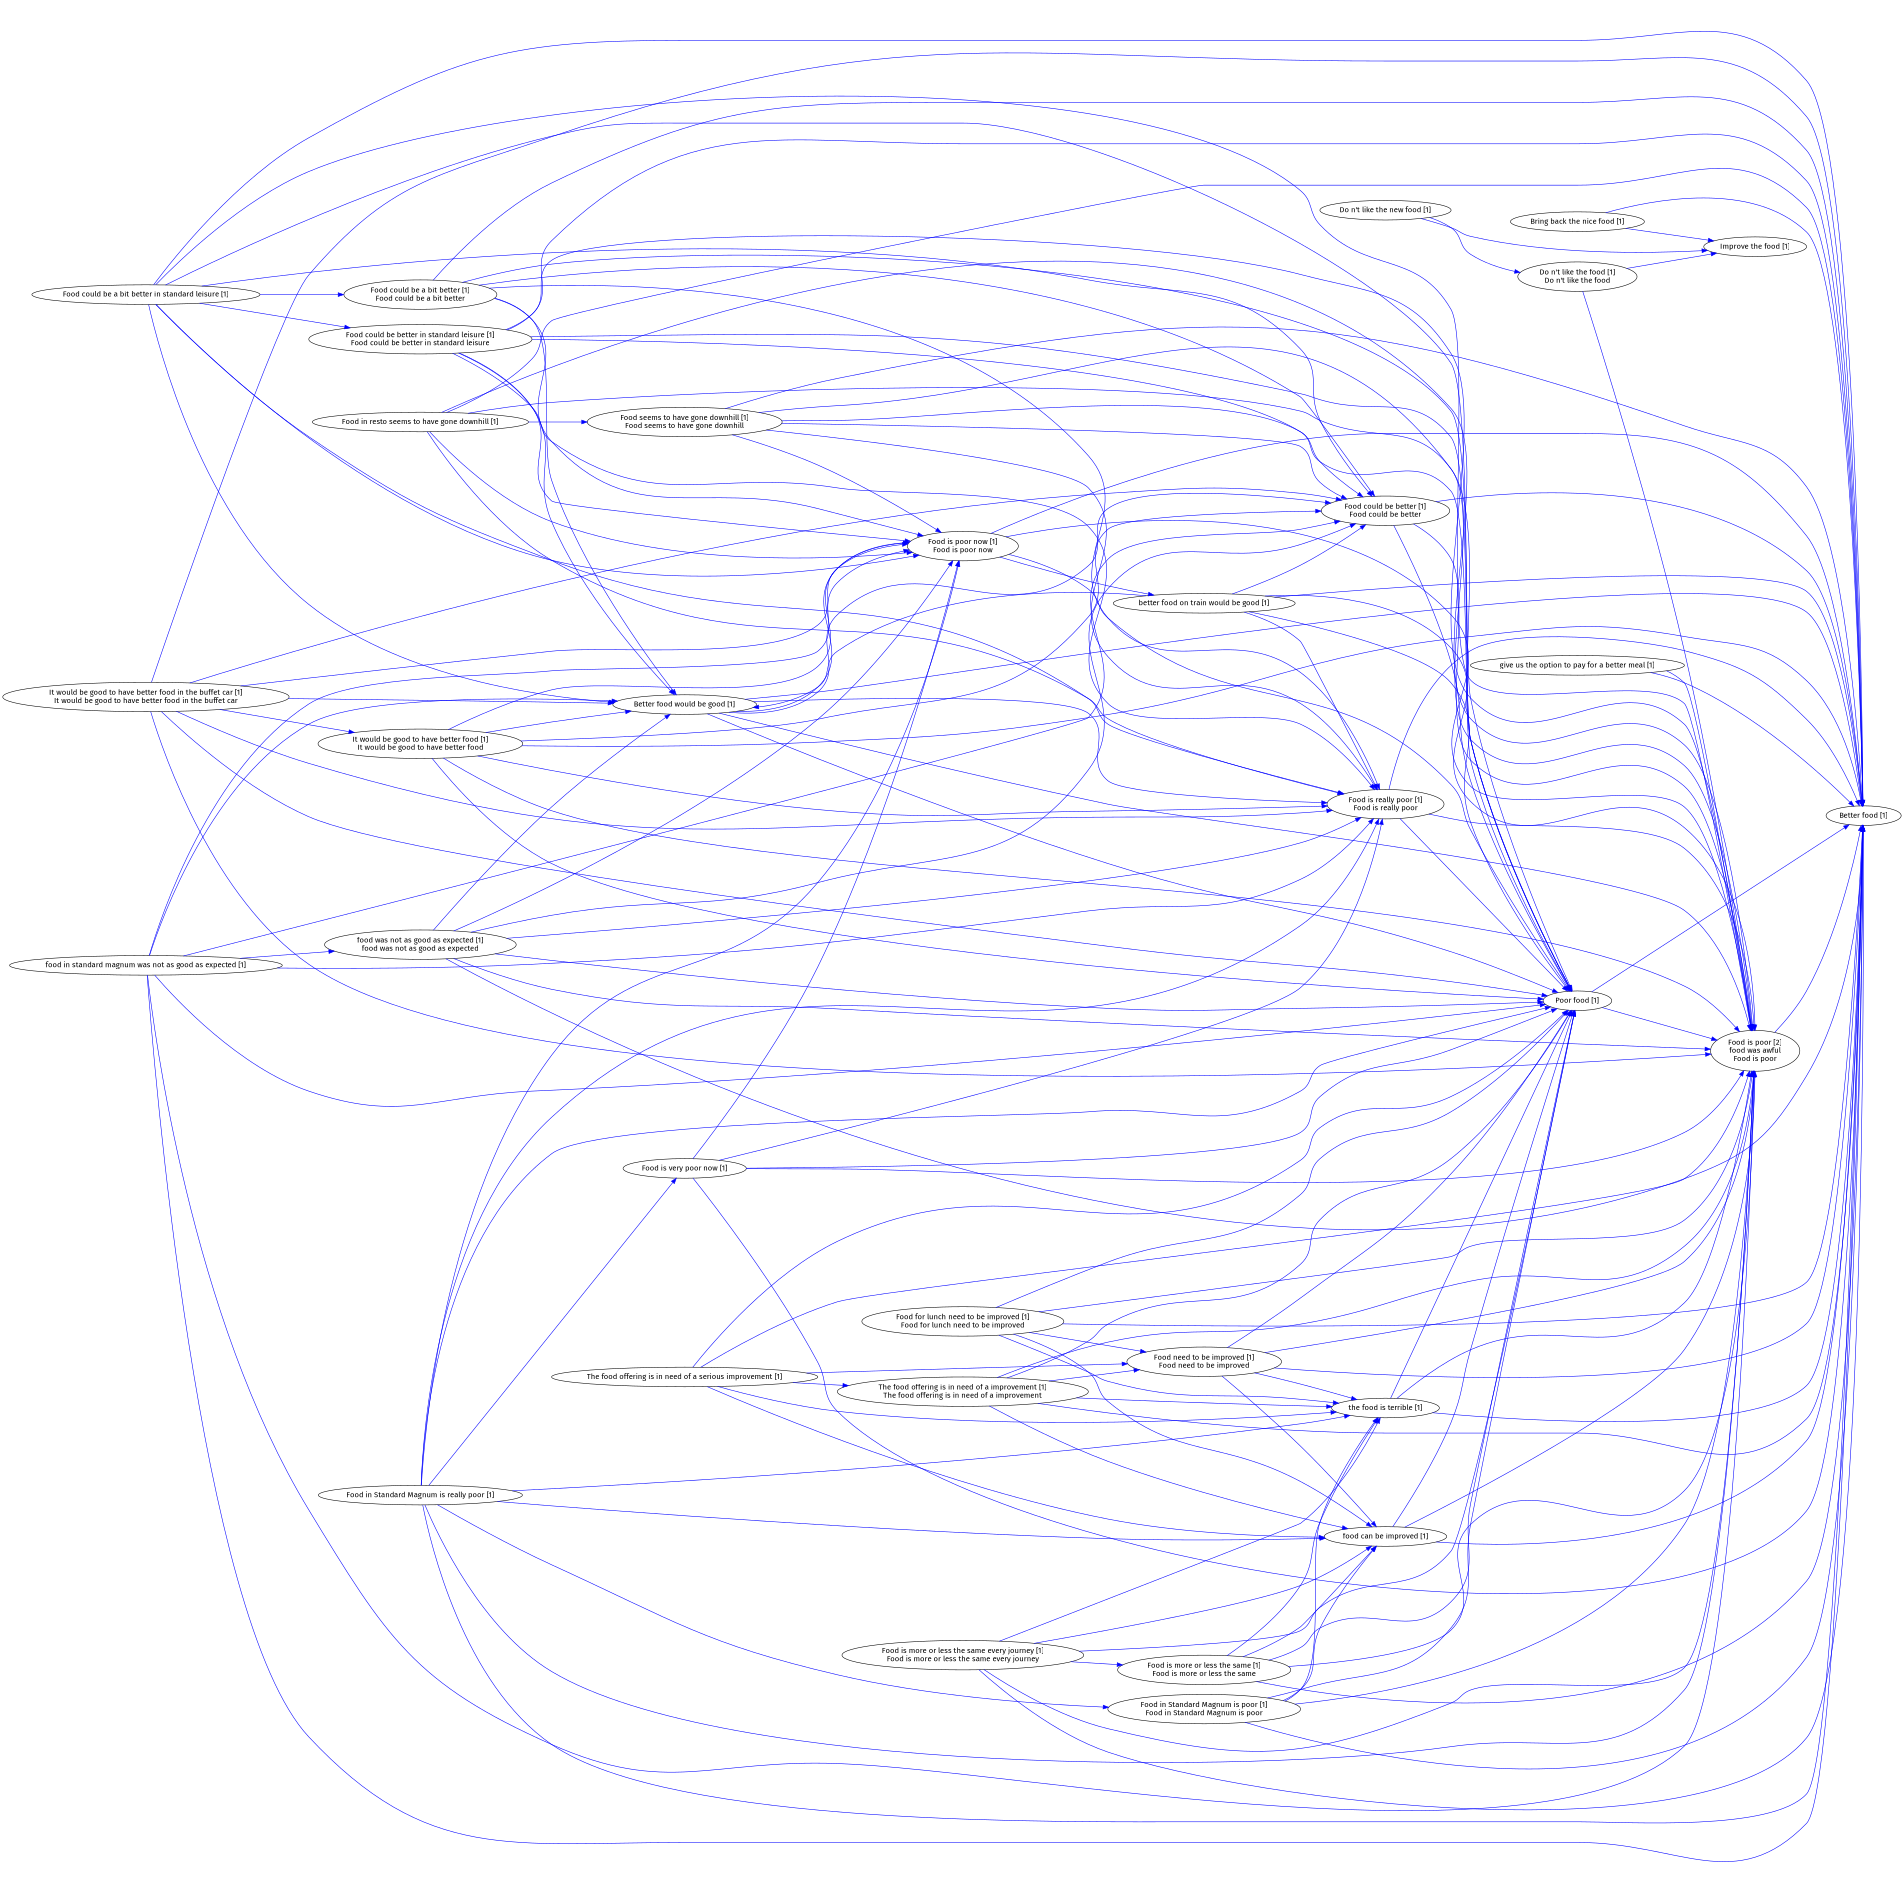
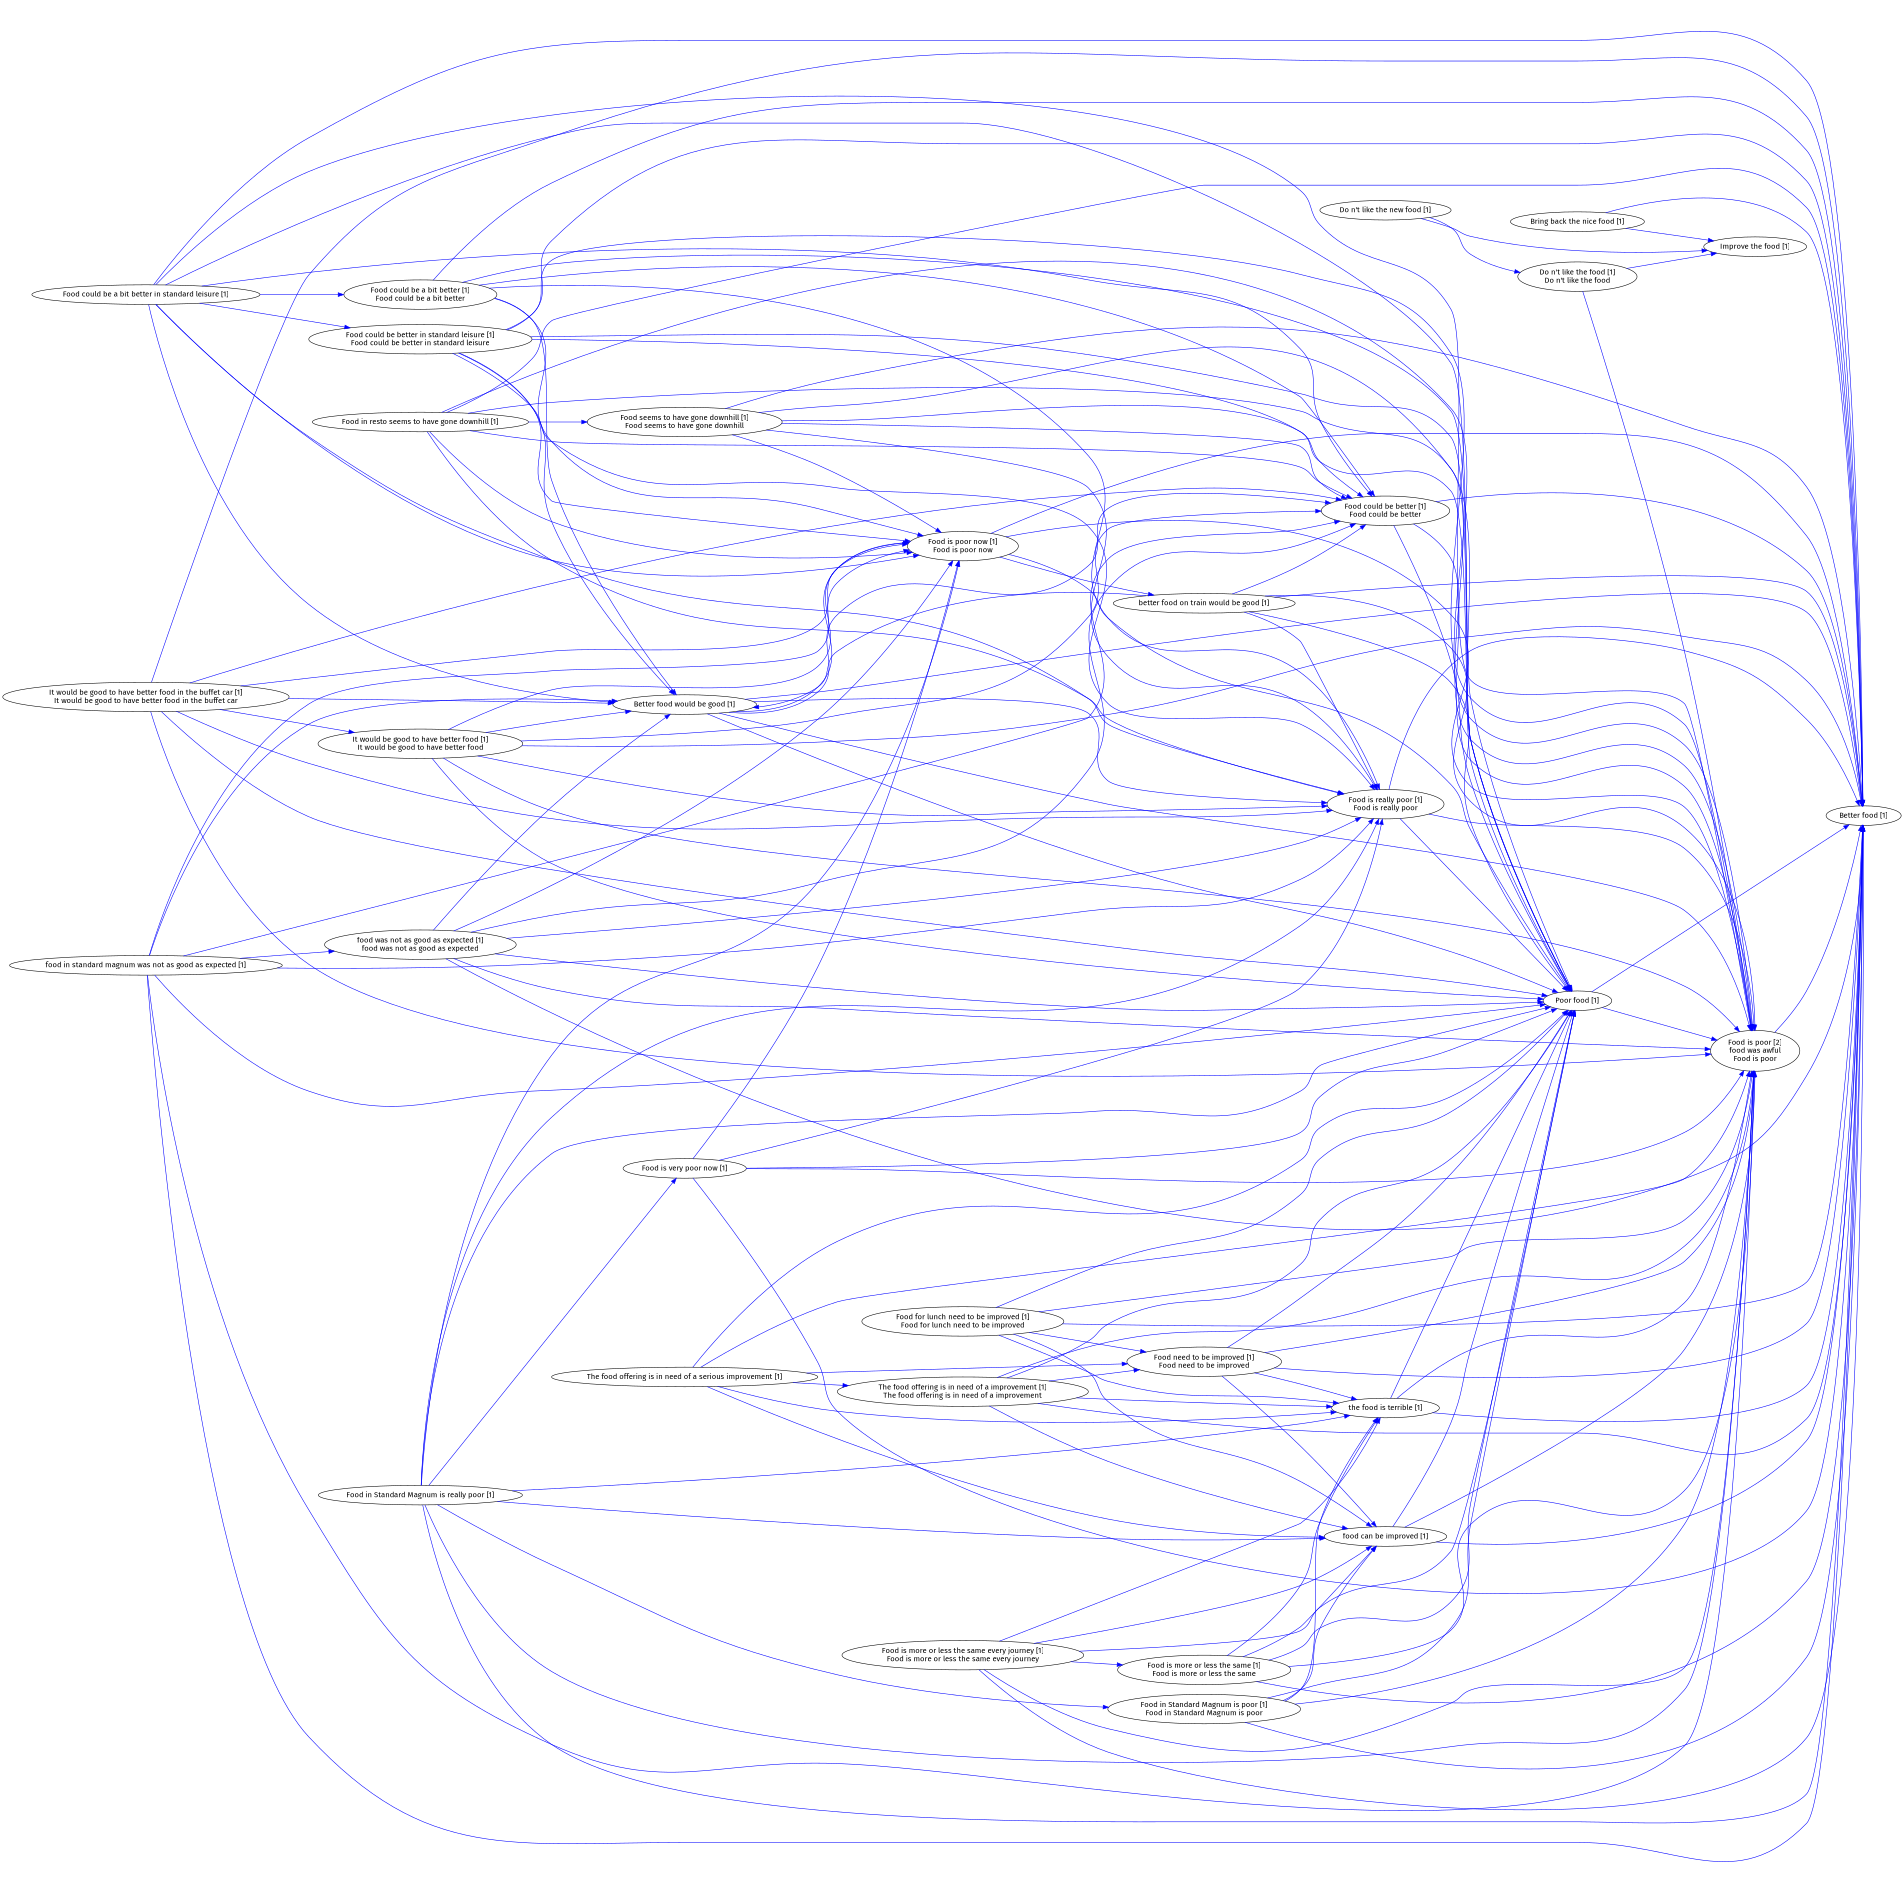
edge "Food in resto seems to have gone downhill [1]" -> "Food could be better [1] Food could be better": added
node "give us the option to pay for a better meal [1]": removed
